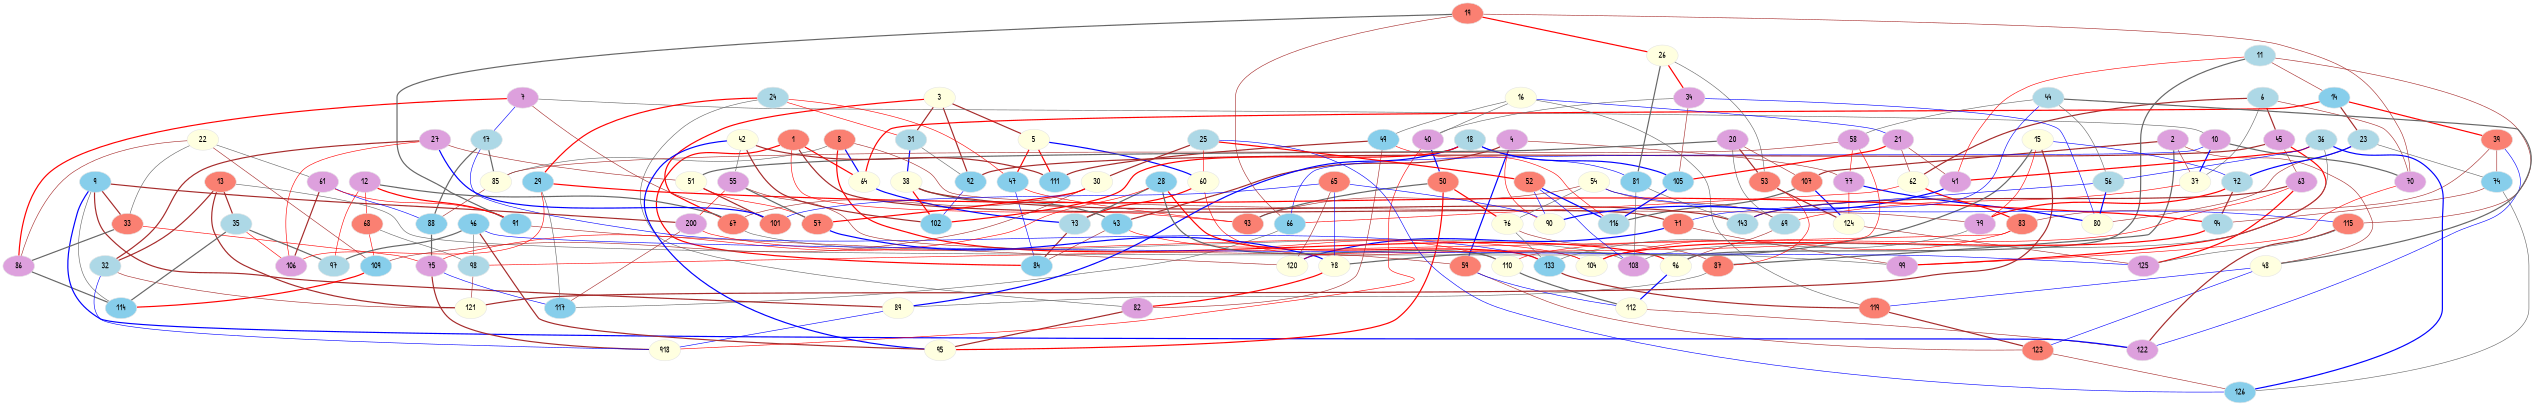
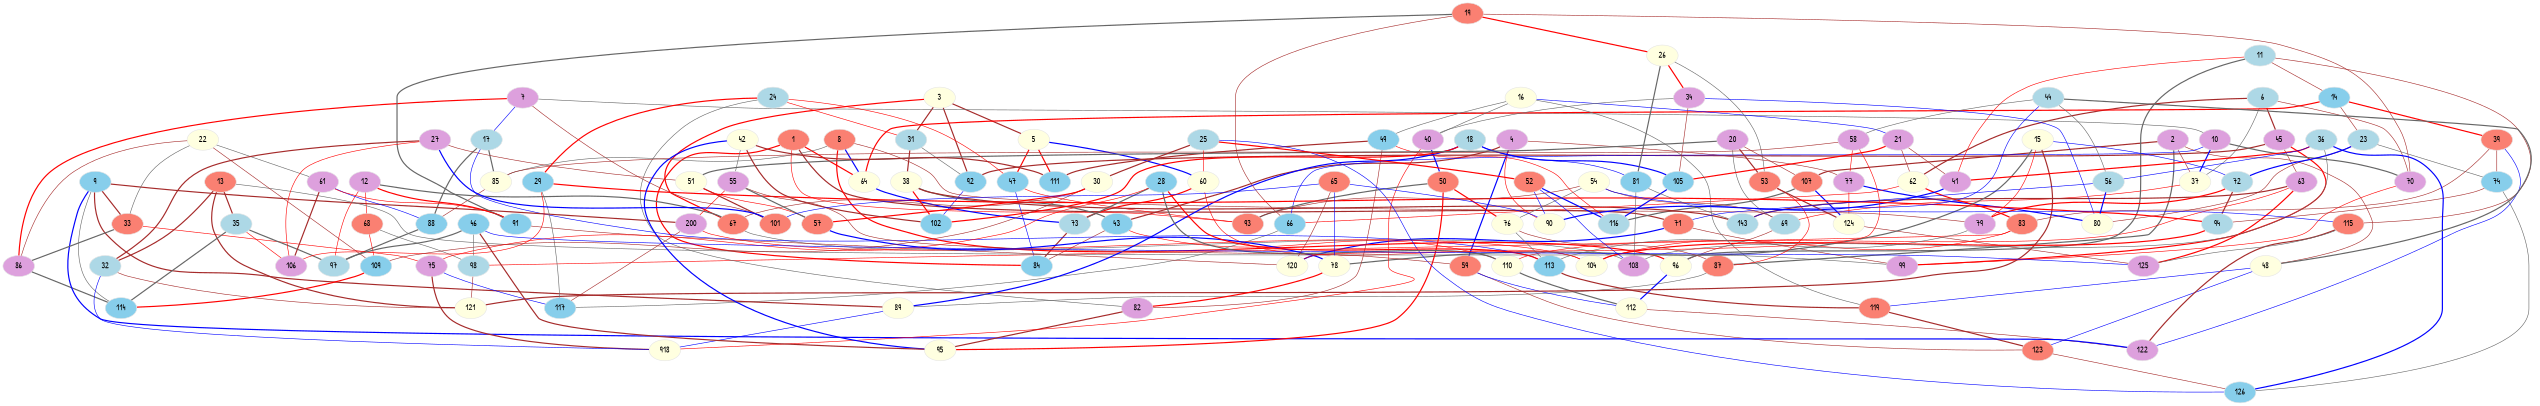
edge "14" -- "23": style bold -> solid
edge "31" -- "38": color blue -> brown
edge "88" -- "75": now "88" -- "97"
node "133": label "133" -> "113"
